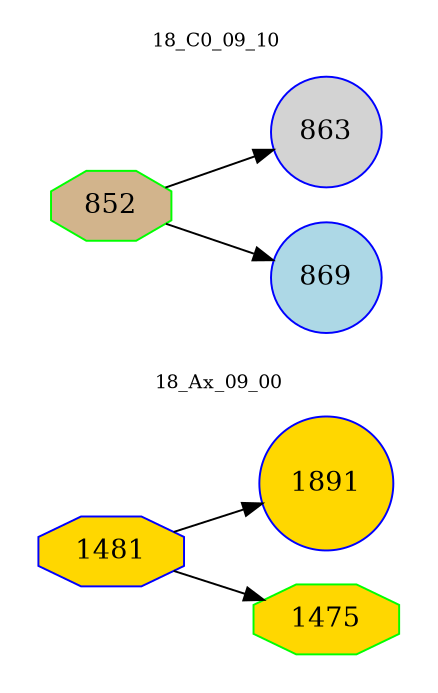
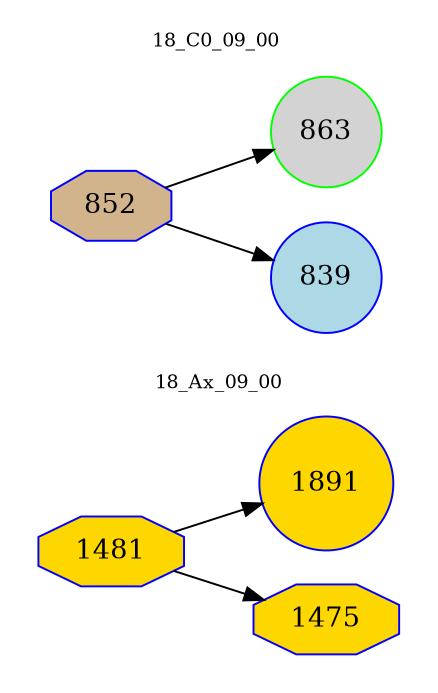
cluster "18_C0_09_10": label "18_C0_09_10" -> "18_C0_09_00"
node "863": color blue -> green
node "852": color green -> blue
node "869": label "869" -> "839"
node "1475": color green -> blue
